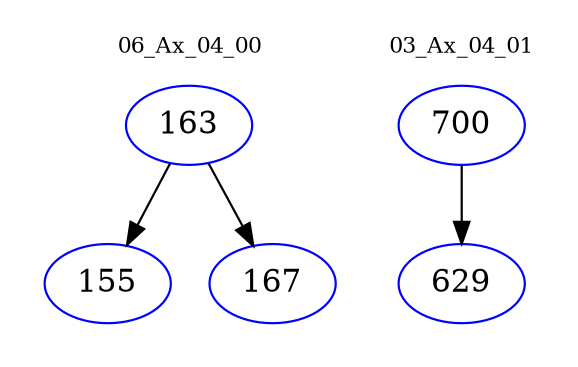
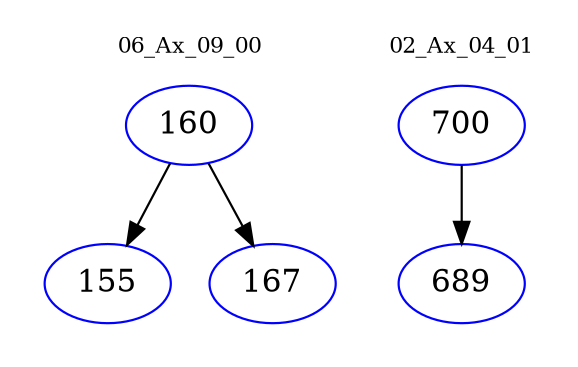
cluster "06_Ax_04_00": label "06_Ax_04_00" -> "06_Ax_09_00"
cluster "03_Ax_04_01": label "03_Ax_04_01" -> "02_Ax_04_01"
node "163": label "163" -> "160"
node "629": label "629" -> "689"
